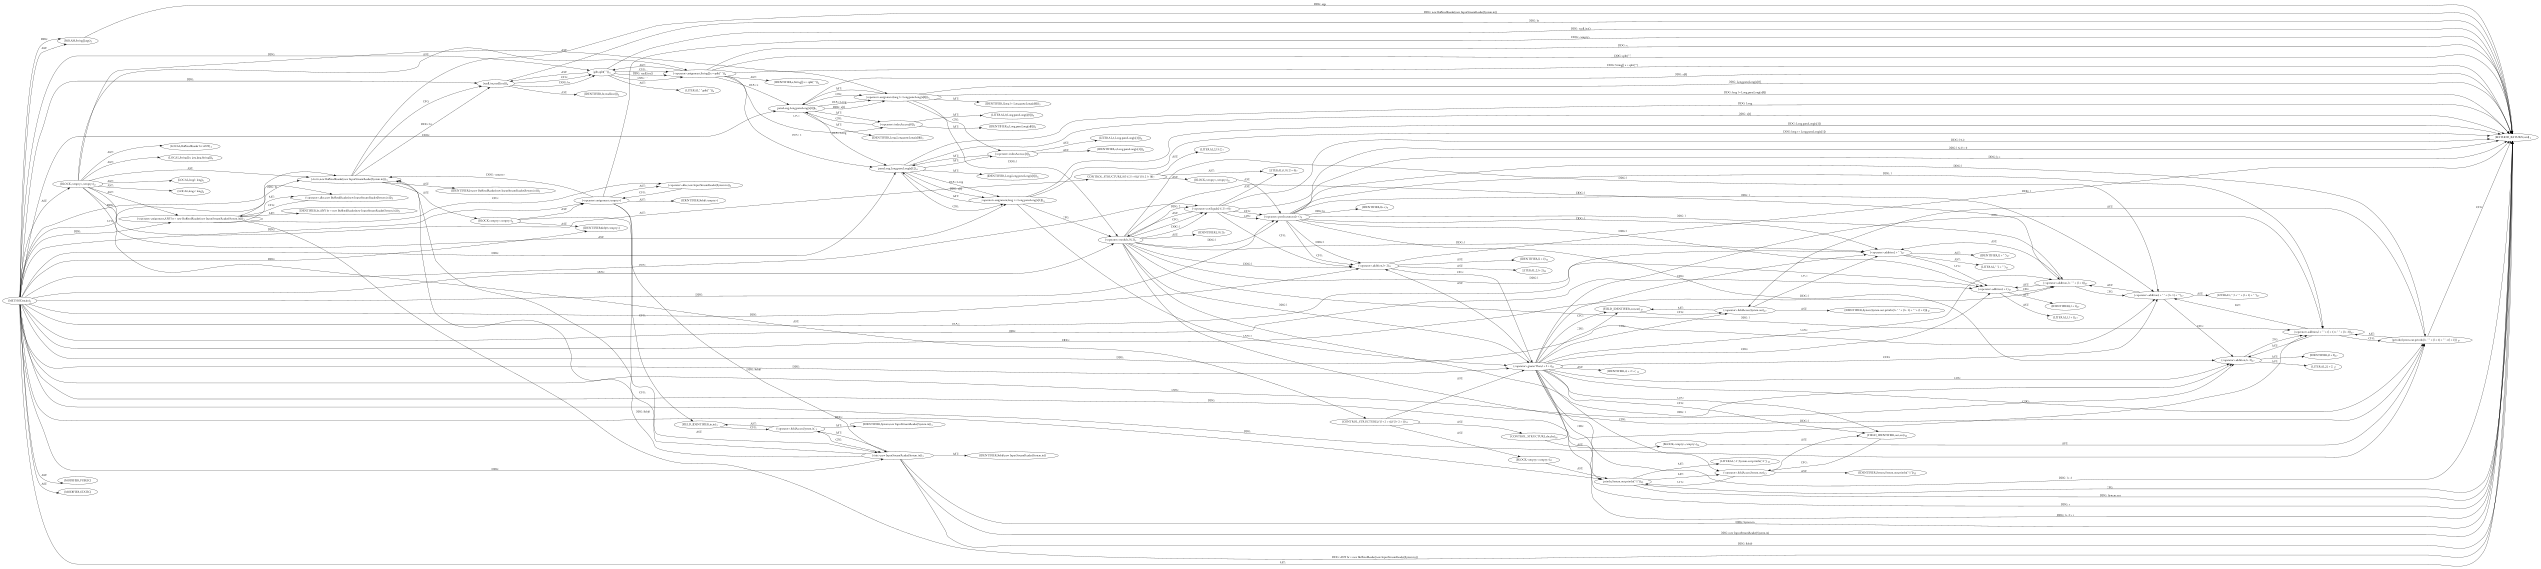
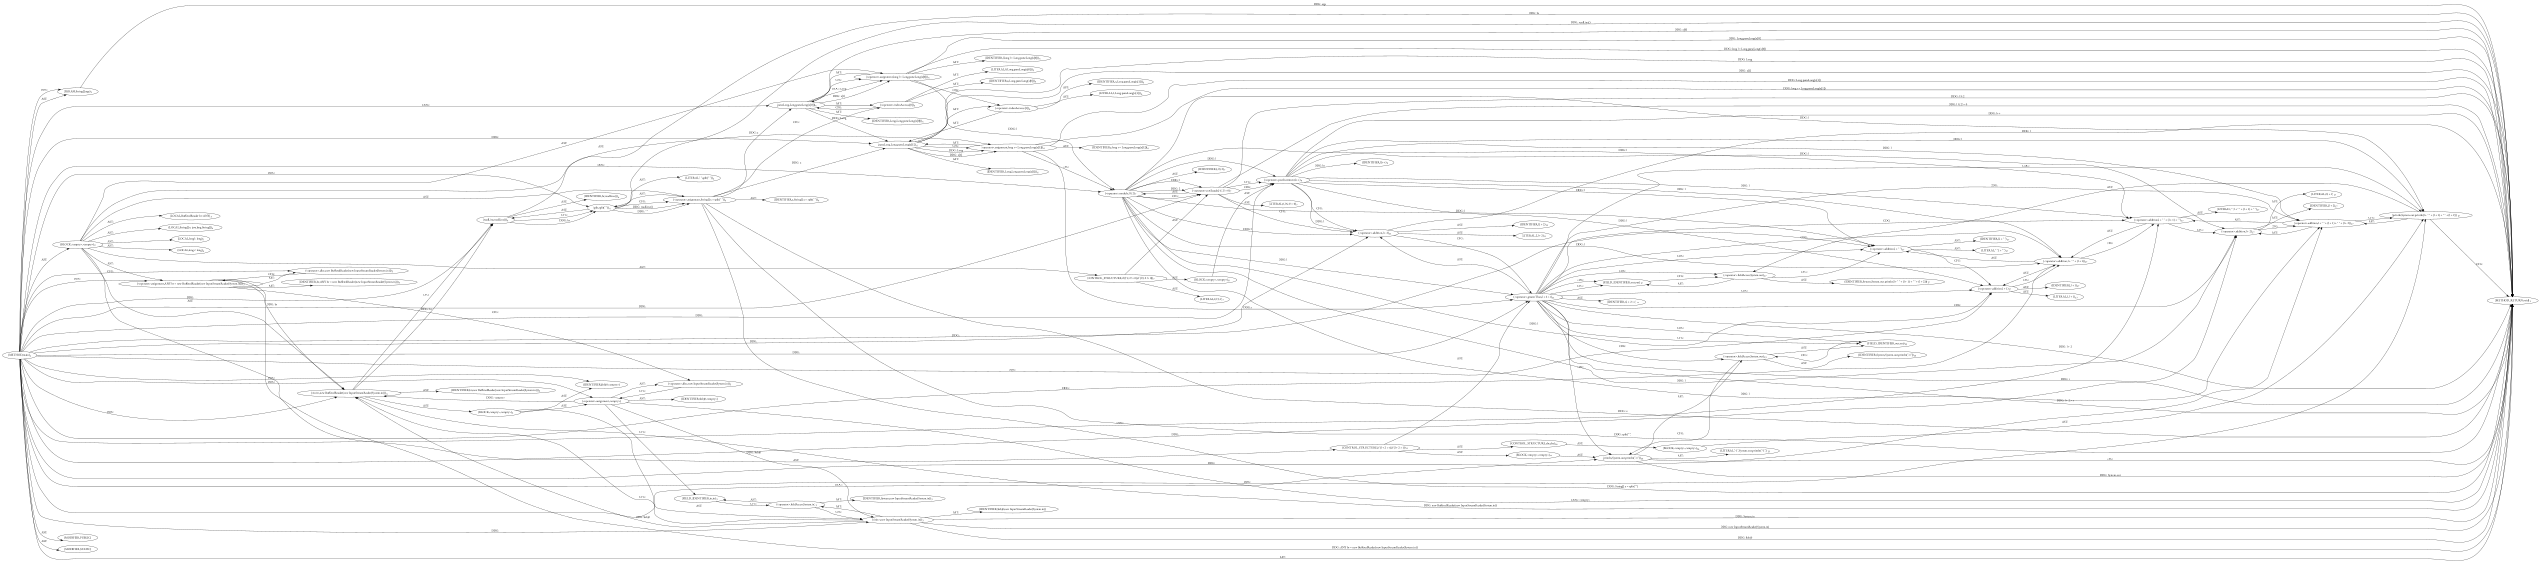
node "(IDENTIFIER,r,long r = Long.parseLong(x[1]))": added
edge "(CONTROL_STRUCTURE,if (l % 2 != 0),if (l % 2 != 0))" -> "(LITERAL,0,l % 2 != 0)": now "(CONTROL_STRUCTURE,if (l % 2 != 0),if (l % 2 != 0))" -> "(<operator>.notEquals,l % 2 != 0)"
